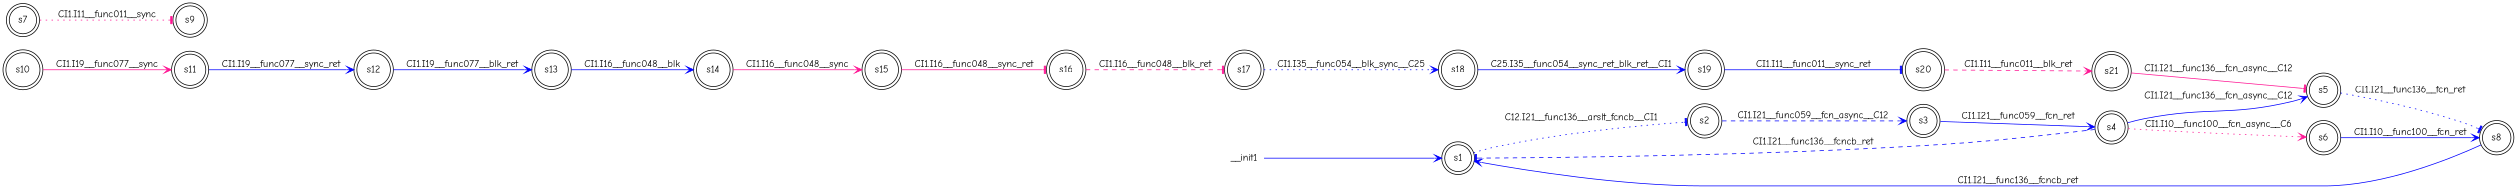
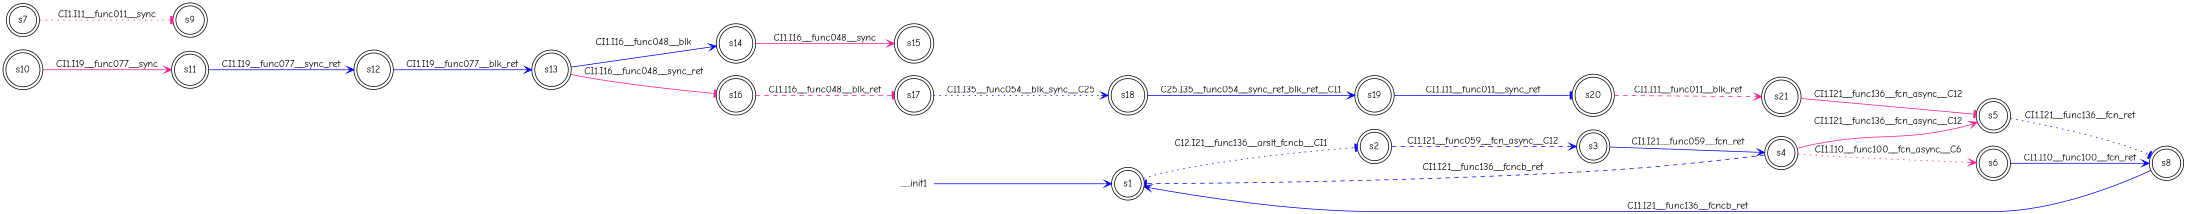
edge "s15" -> "s16": now "s13" -> "s16"
edge "s4" -> "s5": color blue -> deeppink
